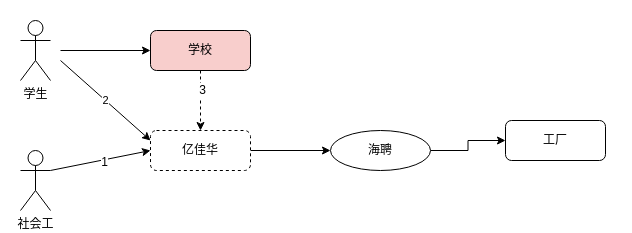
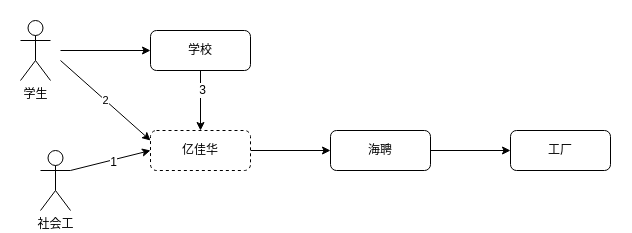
node "学校": fillcolor #f8cecc -> #ffffff
edge "学校" -> "亿佳华": style dashed -> solid
node "工厂": moved (556, 141) -> (561, 151)
node "海聘": shape ellipse -> rounded rectangle
node "社会工": moved (36, 181) -> (56, 181)
